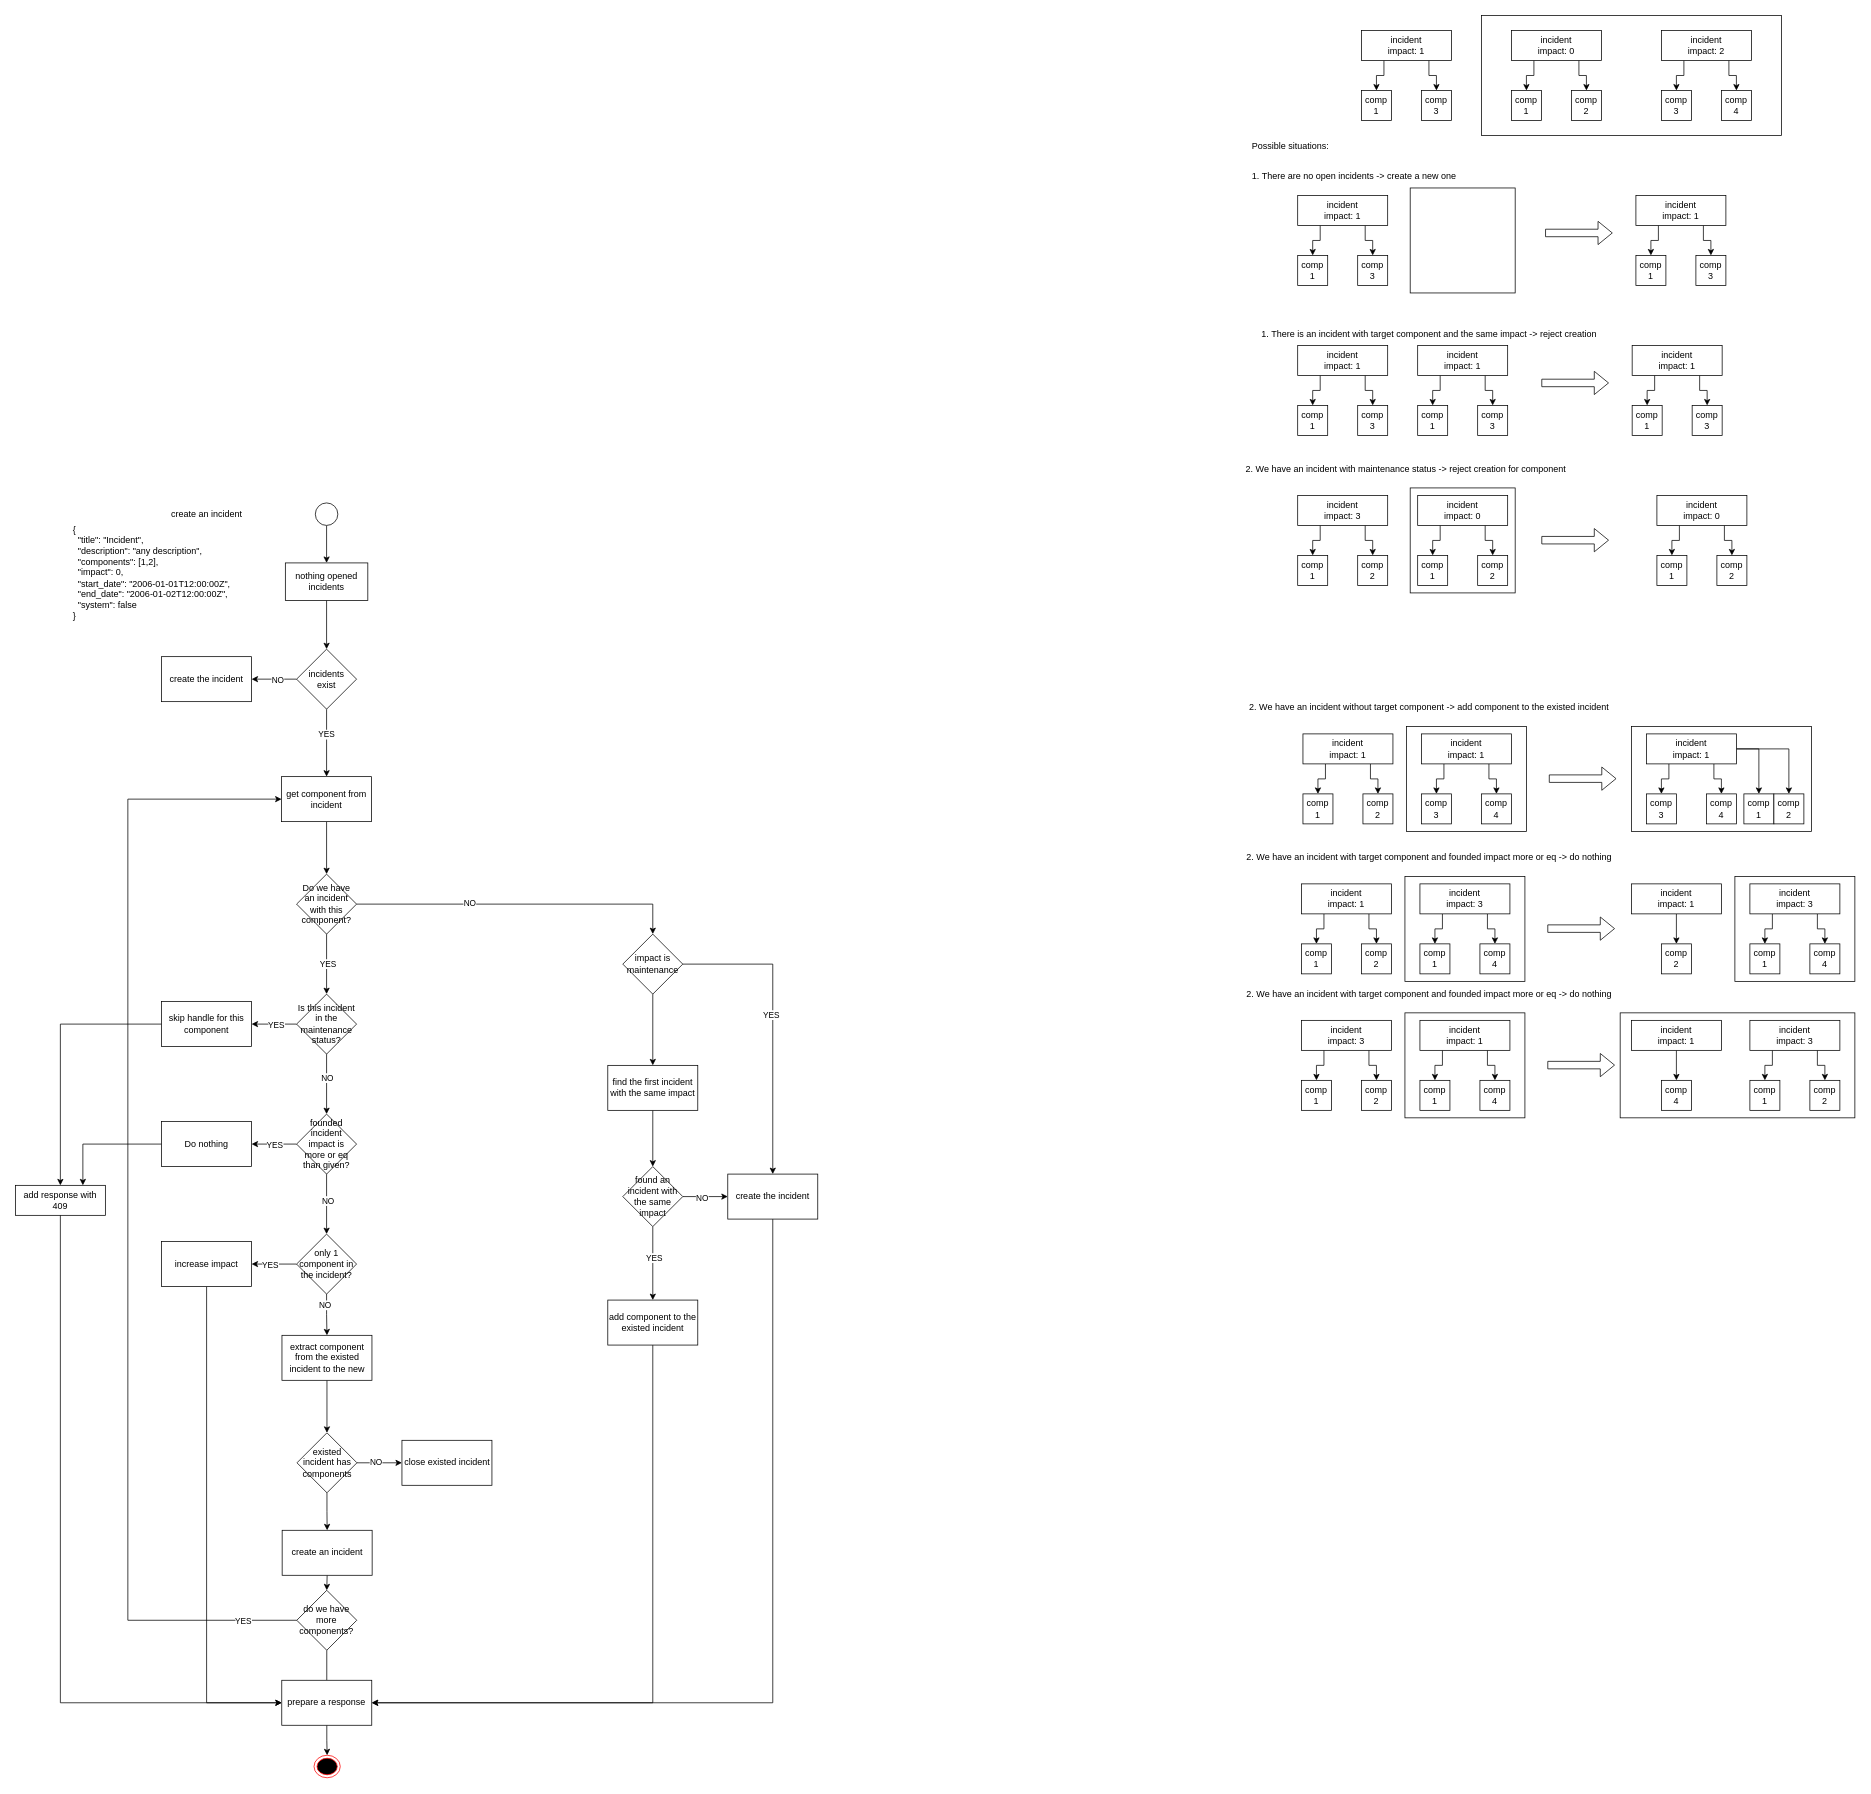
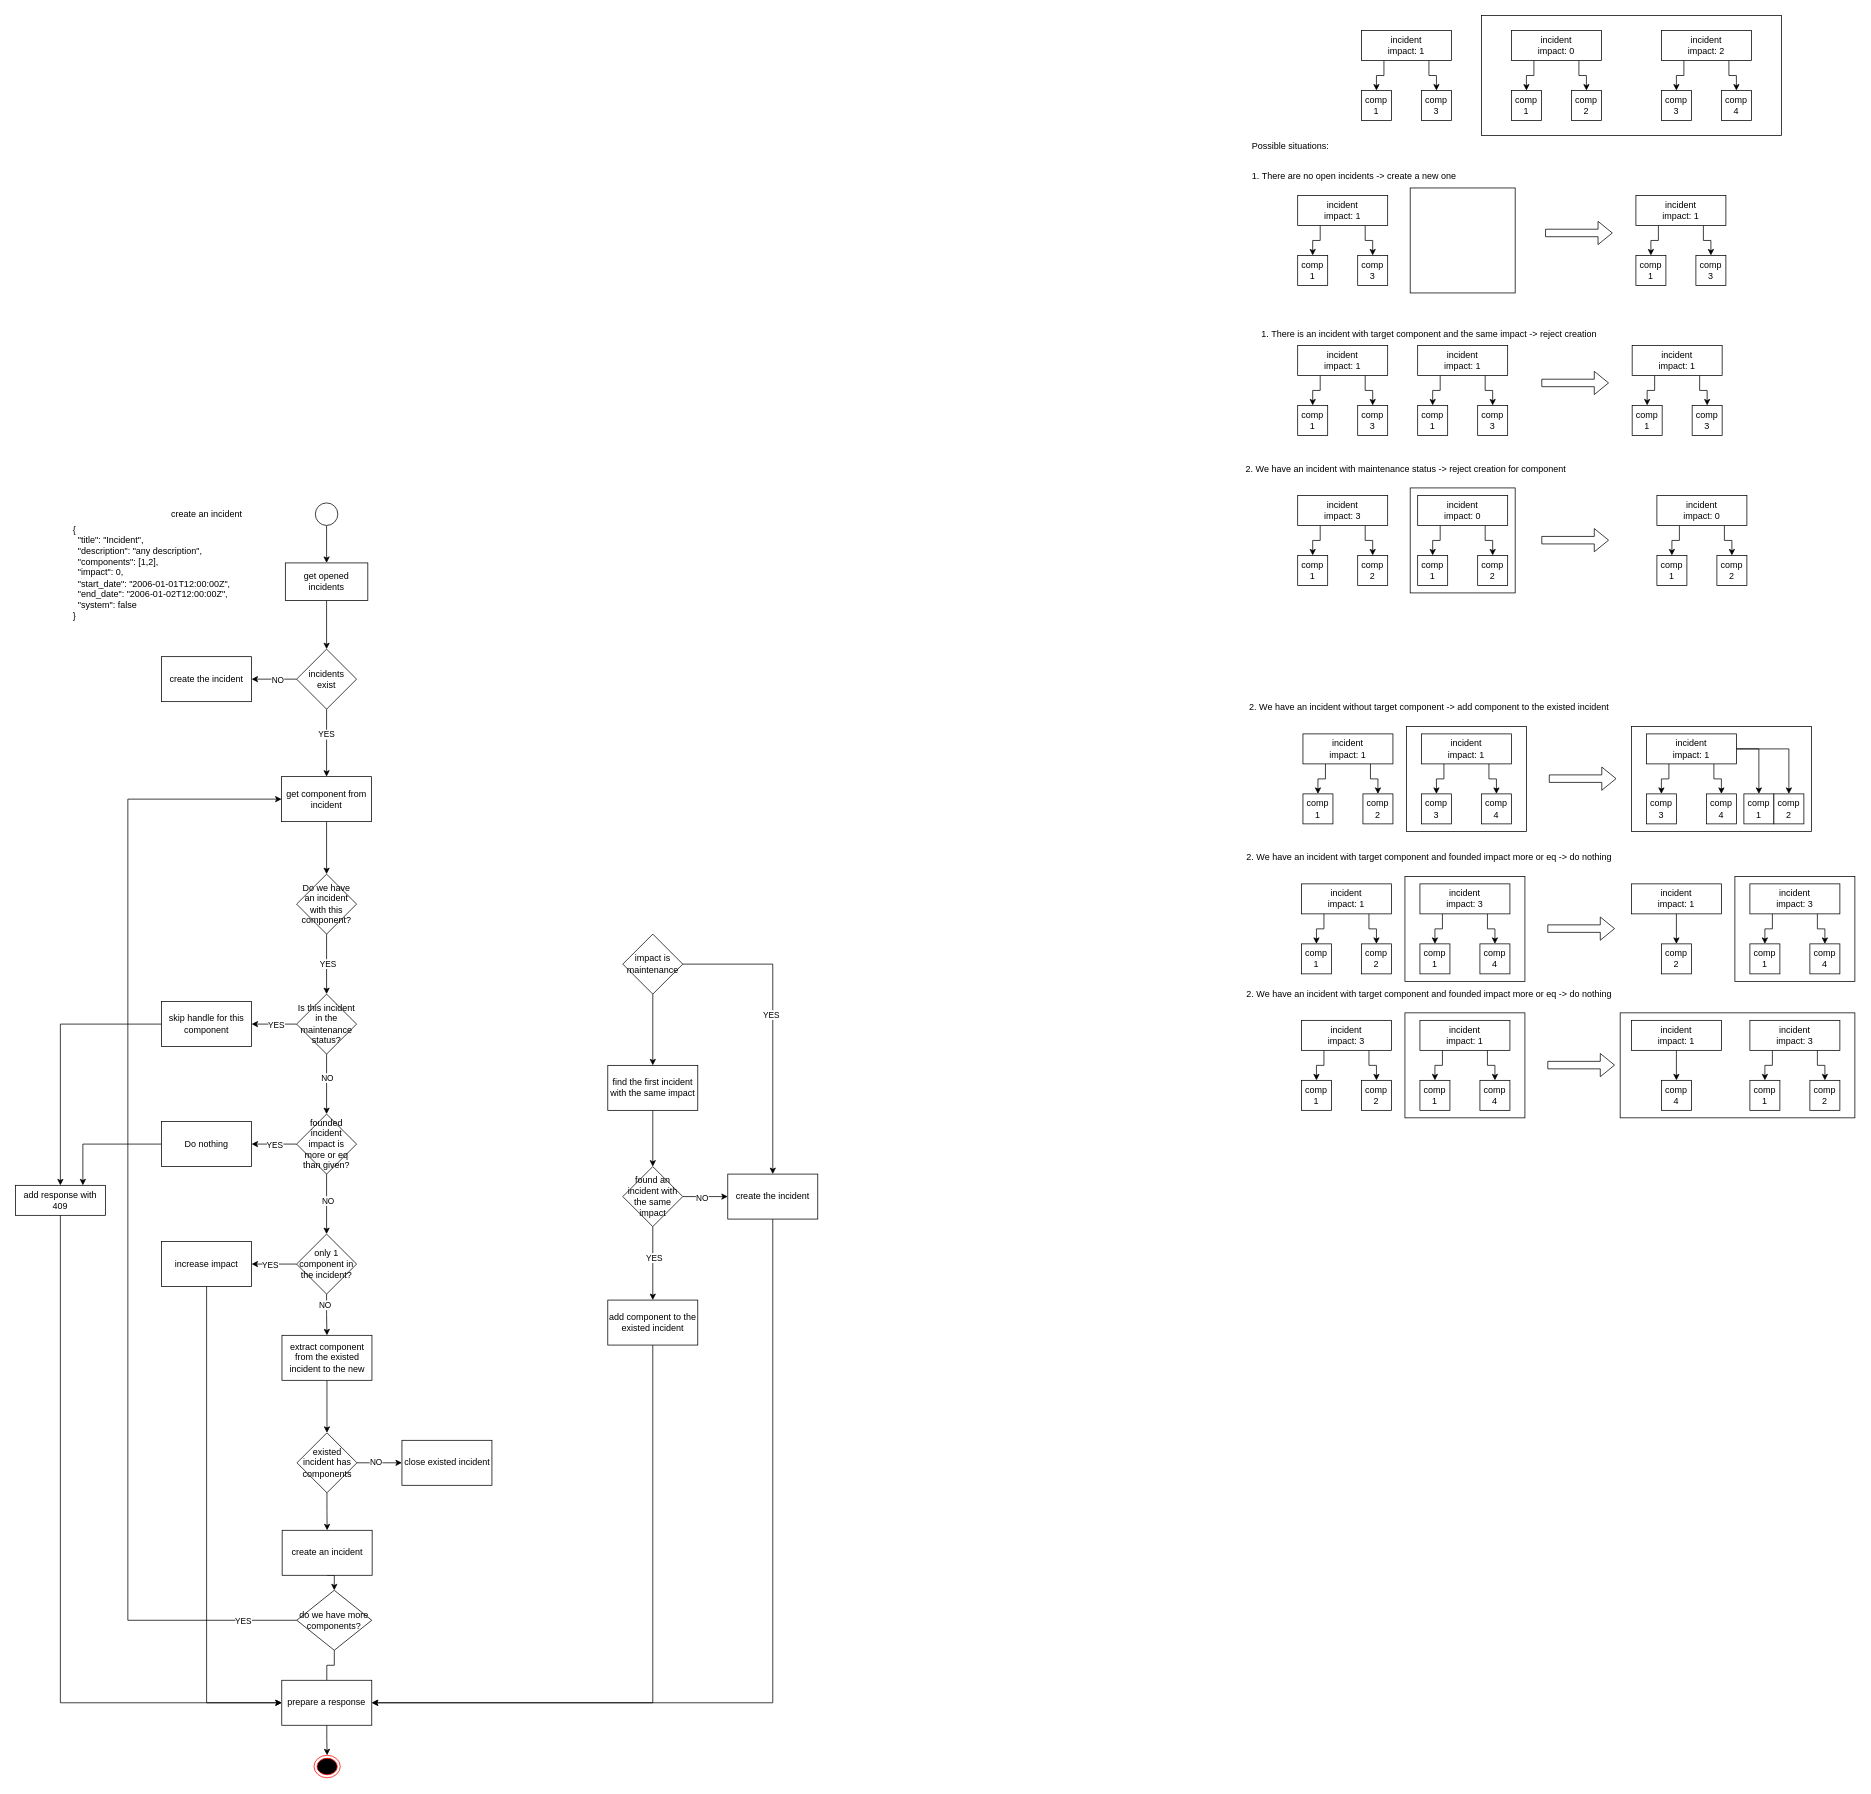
node "nothing opened incidents": label "nothing opened incidents" -> "get opened incidents"
edge "Do we have an incident with this component?" -> "impact is maintenance": removed, label "NO"
node "do we have more components?": size 60x60 -> 75x60
